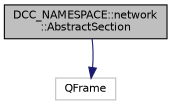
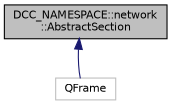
edge "DCC_NAMESPACE::network ::AbstractSection" -> "QFrame": reversed
